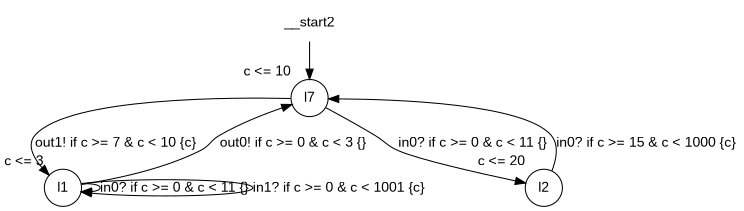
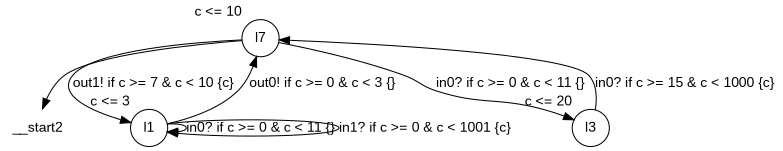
edge "__start2" -> "l7 c <= 10": reversed
node "l2 c <= 20": label "l2 c <= 20" -> "l3 c <= 20"
